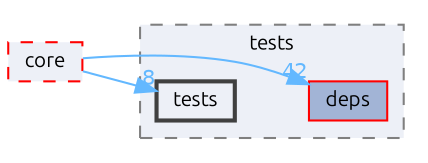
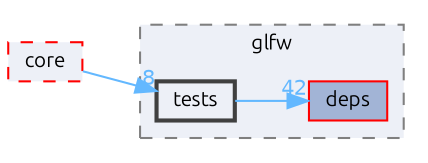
cluster "tests": label "tests" -> "glfw"
edge "core" -> "deps": now "tests" -> "deps"
